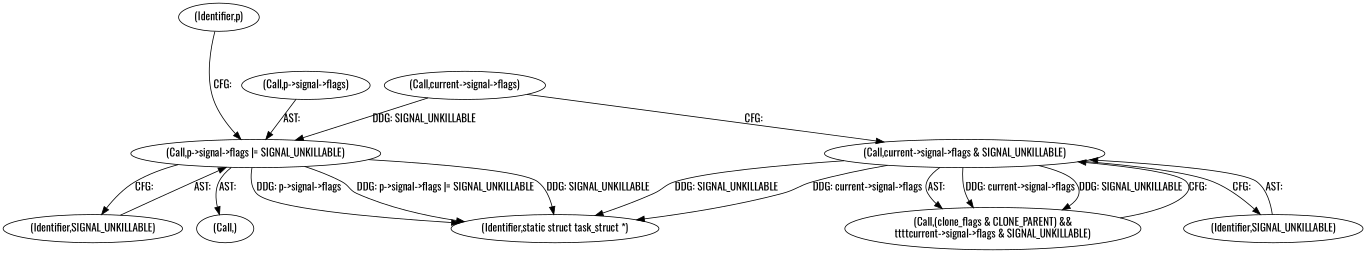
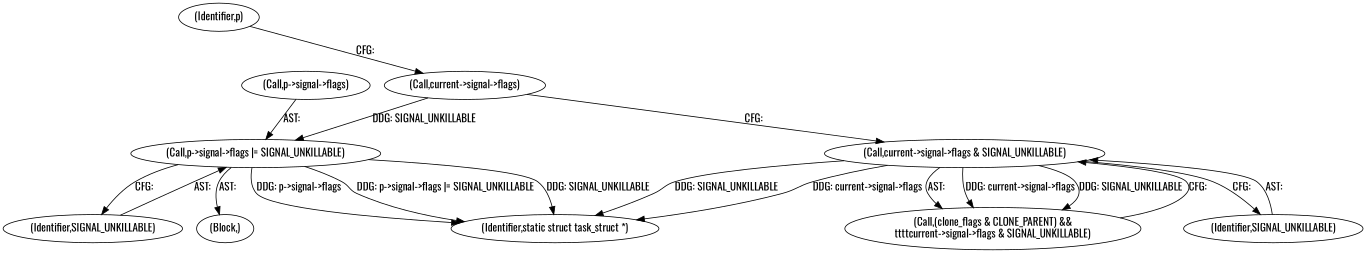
edge "(Identifier,p)" -> "(Call,p->signal->flags |= SIGNAL_UNKILLABLE)": now "(Identifier,p)" -> "(Call,current->signal->flags)"
node "(Call,)": label "(Call,)" -> "(Block,)"
